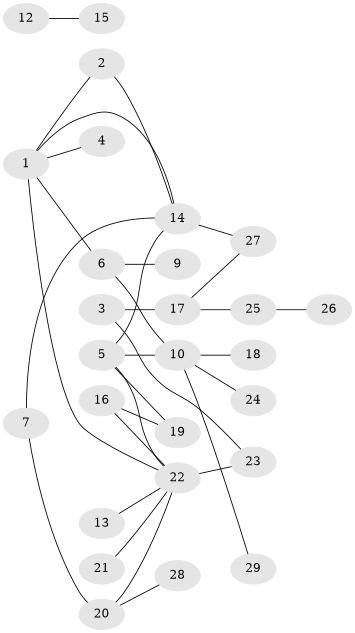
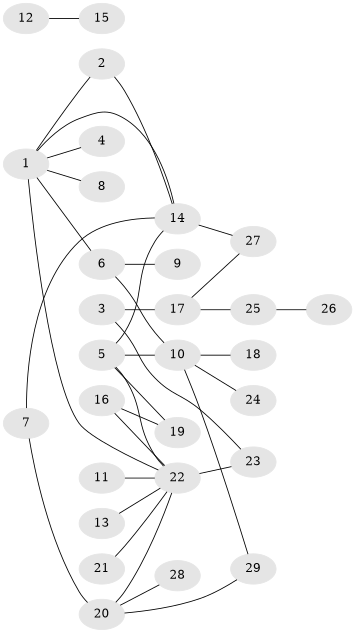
node "8": added
node "11": added
edge "29" -- "20": added
